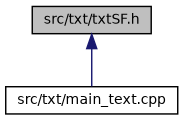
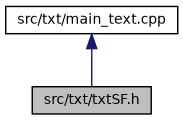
edge "src/txt/main_text.cpp" -> "src/txt/txtSF.h": reversed
